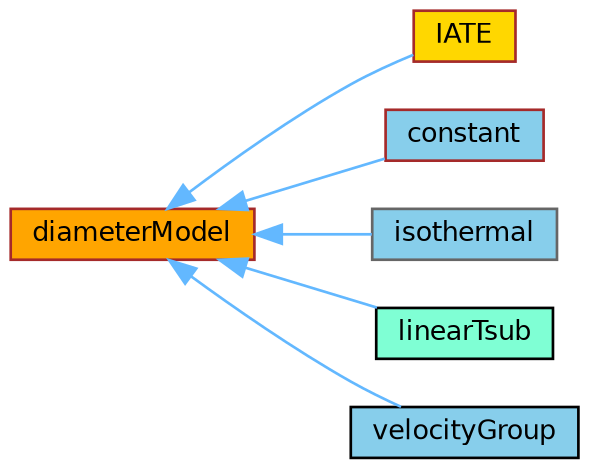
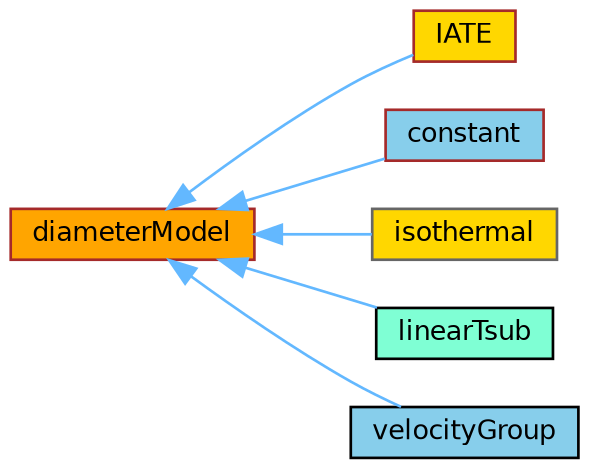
node "isothermal": fillcolor skyblue -> gold
